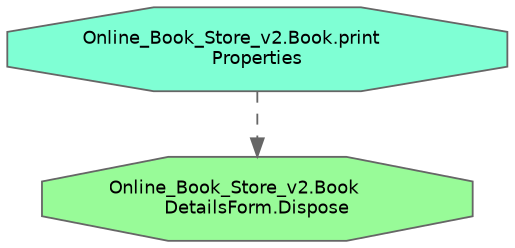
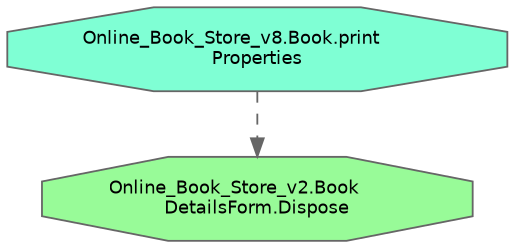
node "Online_Book_Store_v2.Book.print Properties": label "Online_Book_Store_v2.Book.print Properties" -> "Online_Book_Store_v8.Book.print Properties"
